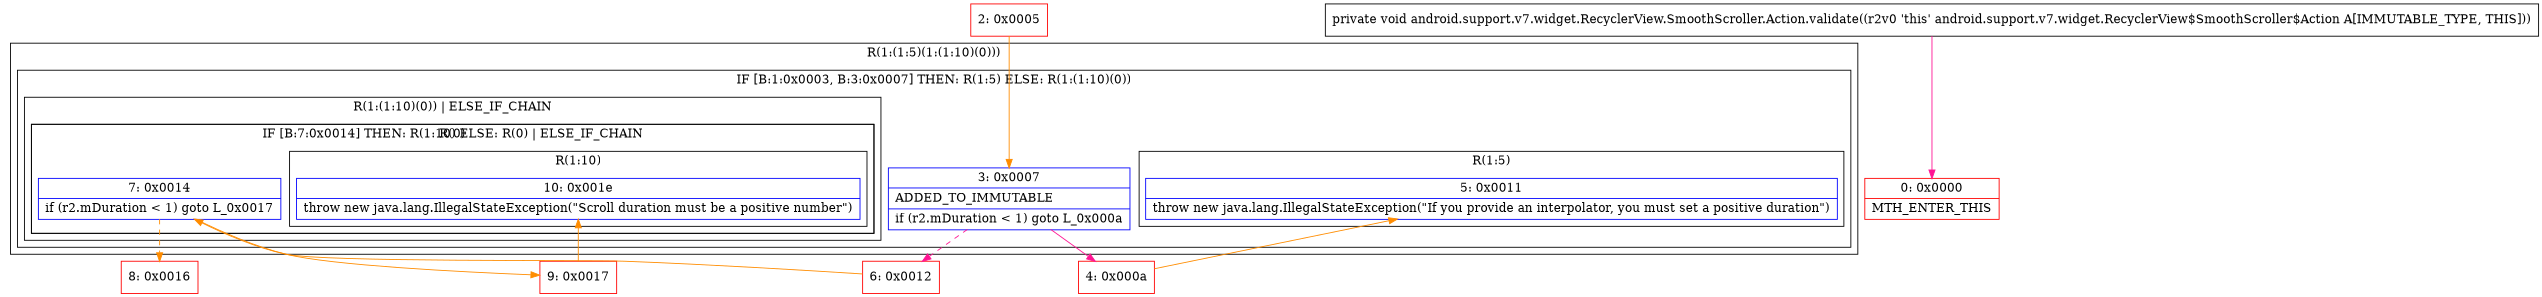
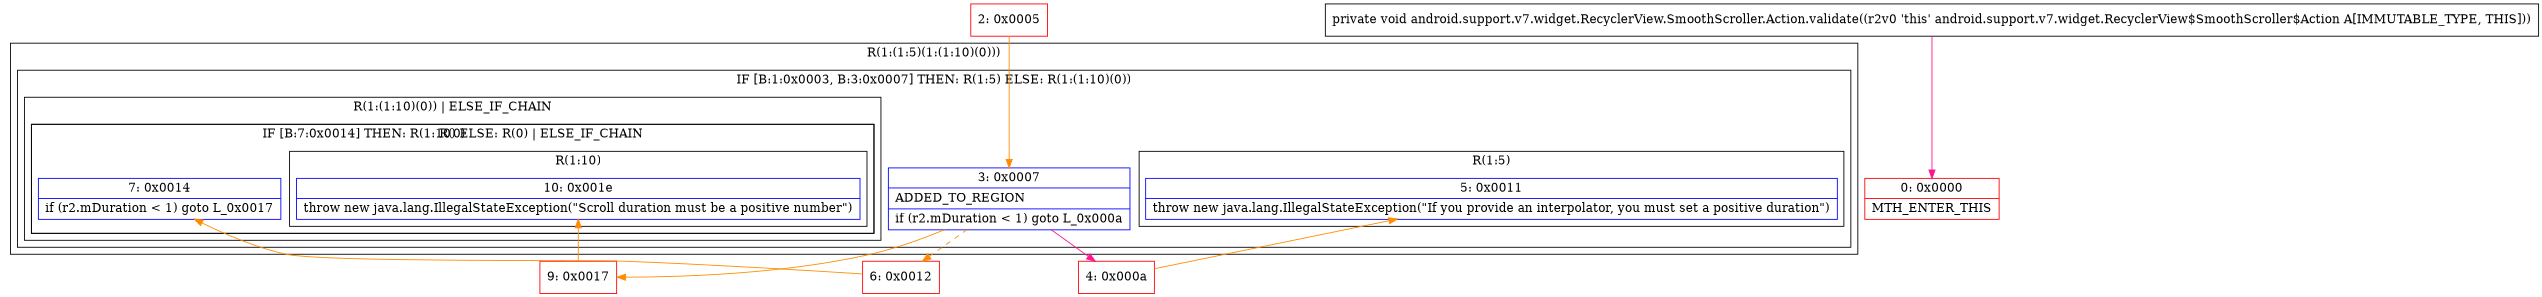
node "3: 0x0007": text "ADDED_TO_IMMUTABLE" -> "ADDED_TO_REGION"
edge "3: 0x0007" -> "6: 0x0012": color deeppink -> darkorange
edge "7: 0x0014" -> "9: 0x0017": now "3: 0x0007" -> "9: 0x0017"
node "8: 0x0016": removed
